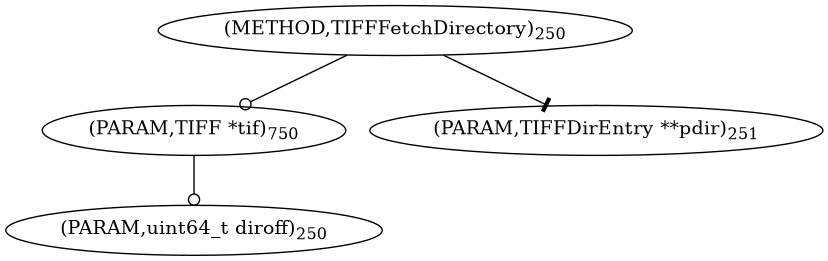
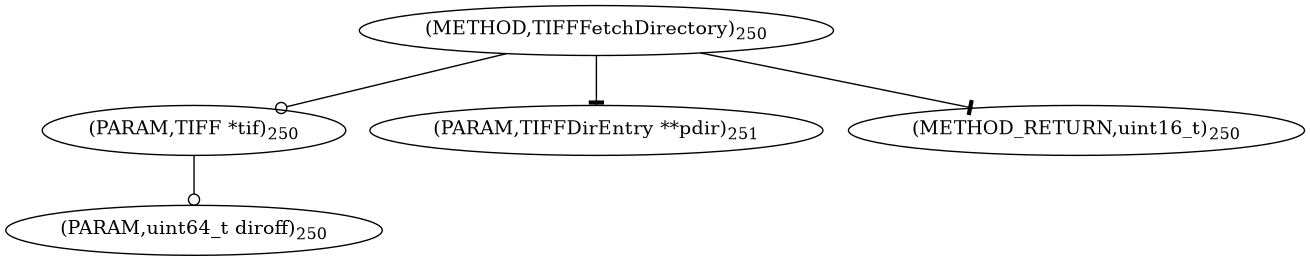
node "(PARAM,TIFF *tif)": text "750" -> "250"
node "(METHOD_RETURN,uint16_t)": added
